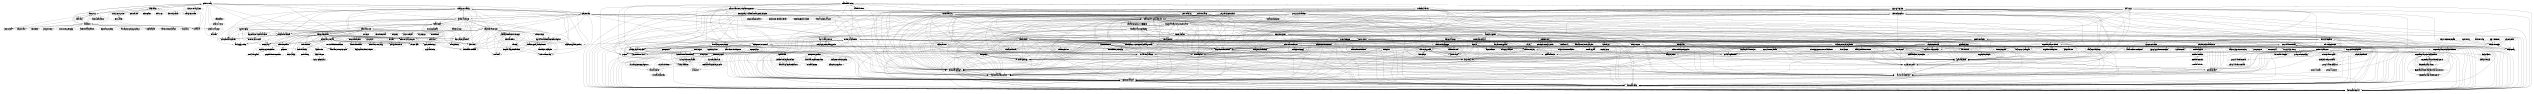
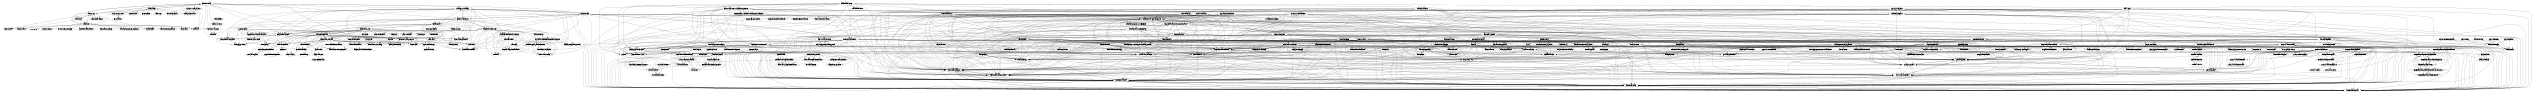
node "estree/chinese": label "estree/chinese" -> "estree/estree"
